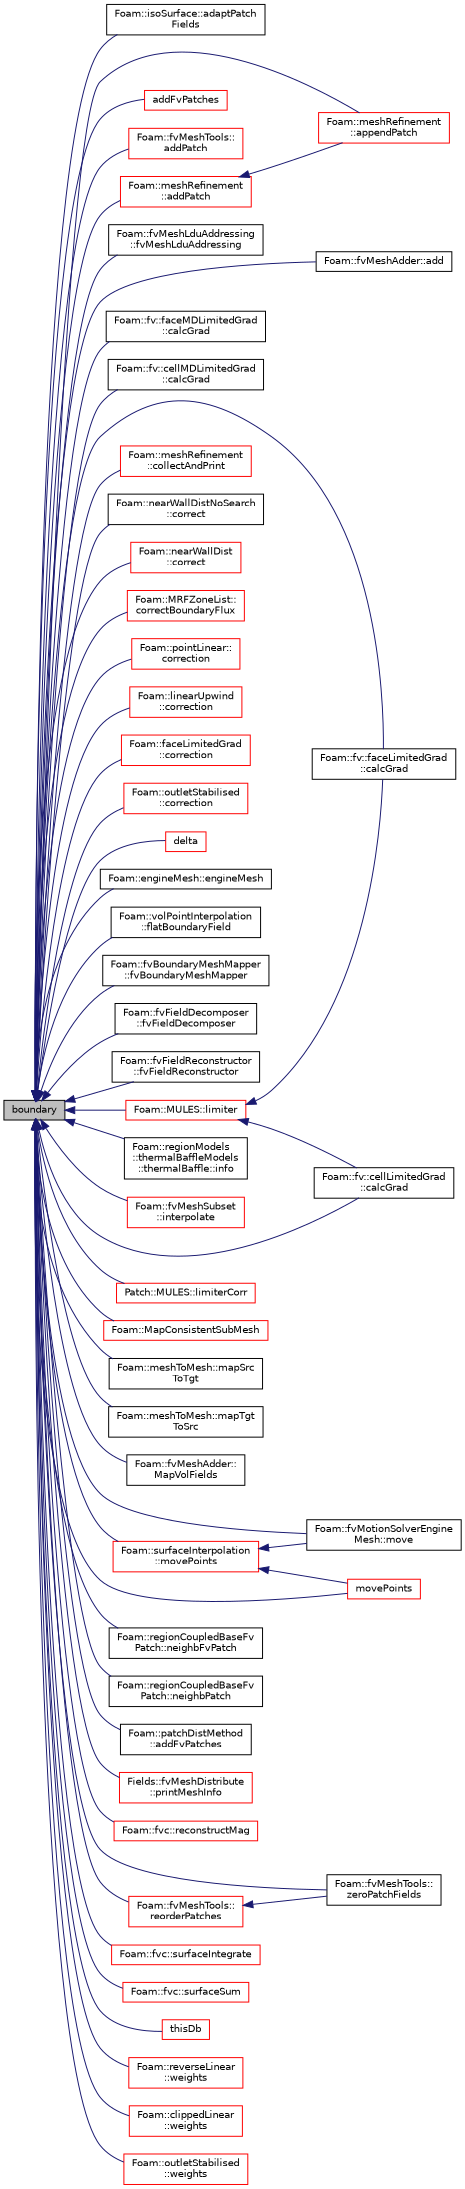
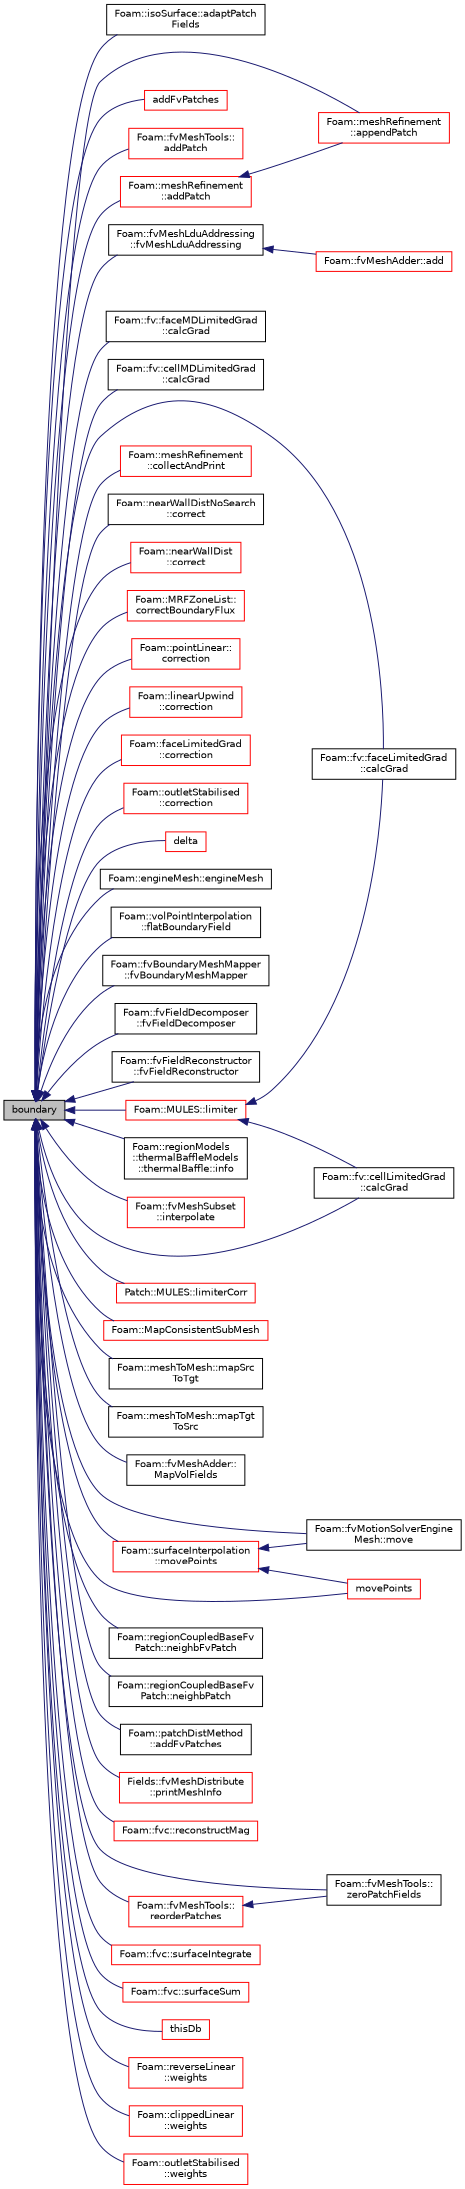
node "Foam::fvMeshAdder::add": color black -> red
edge "Foam::fvMeshAdder::add" -> "boundary": now "Foam::fvMeshAdder::add" -> "Foam::fvMeshLduAddressing ::fvMeshLduAddressing"
